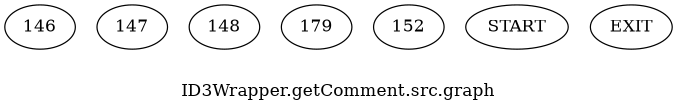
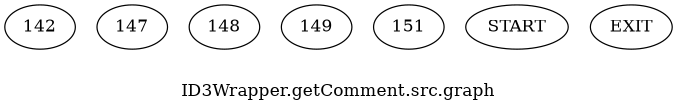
node "146": label "146" -> "142"
node "179": label "179" -> "149"
node "152": label "152" -> "151"
